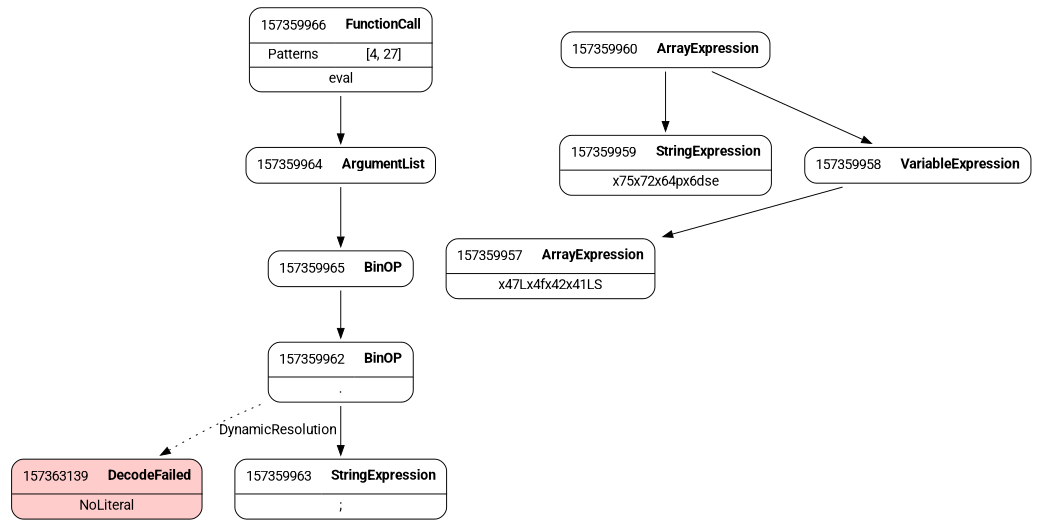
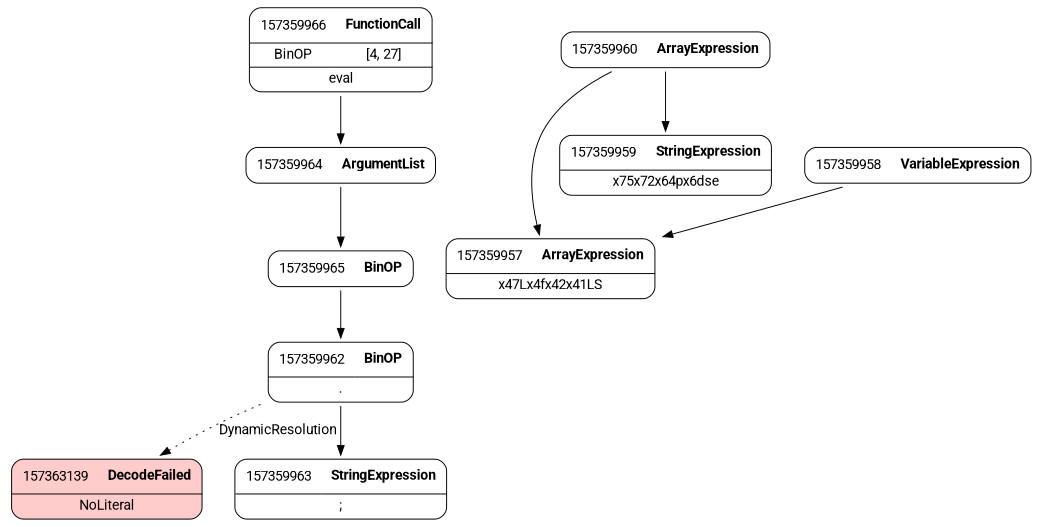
node "157359966": text "Patterns" -> "BinOP"
edge "157359960" -> "157359958": now "157359960" -> "157359957"
